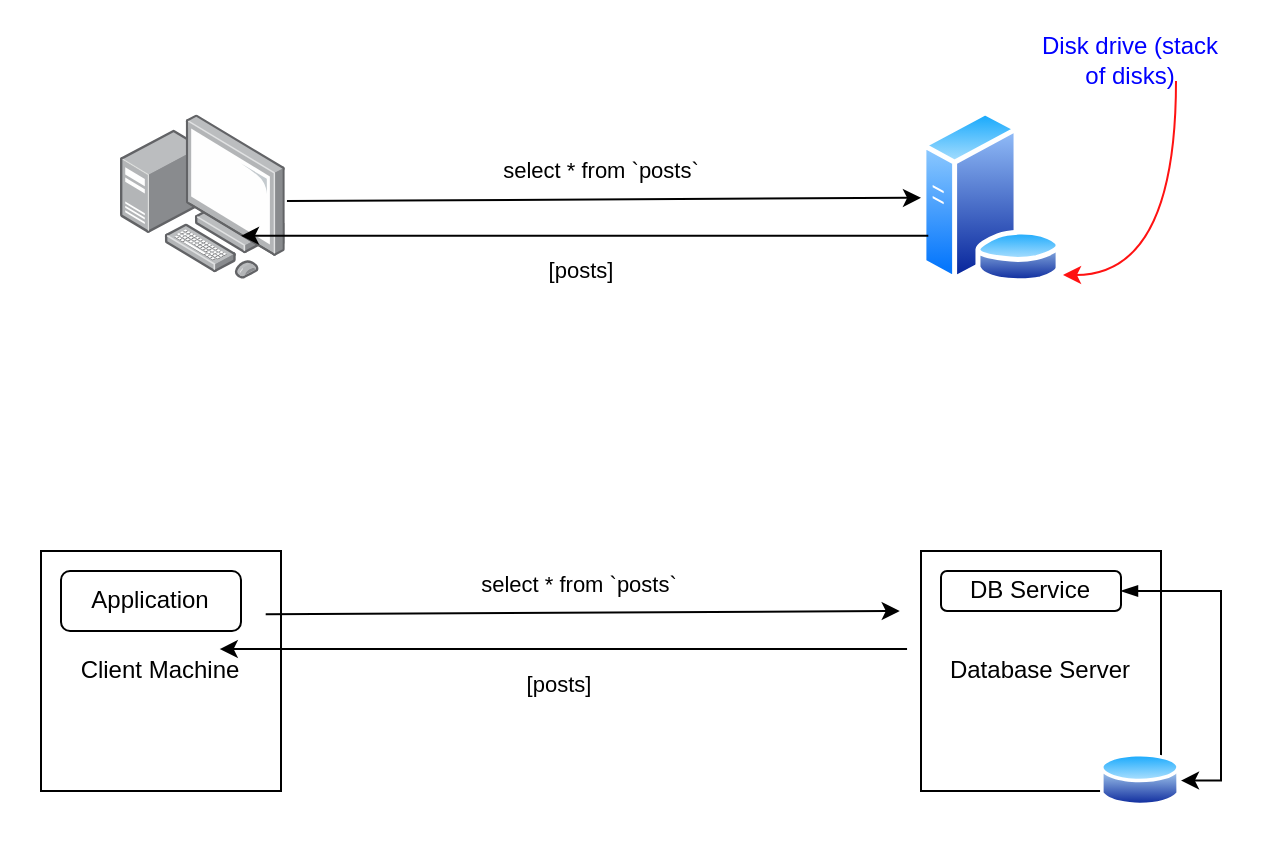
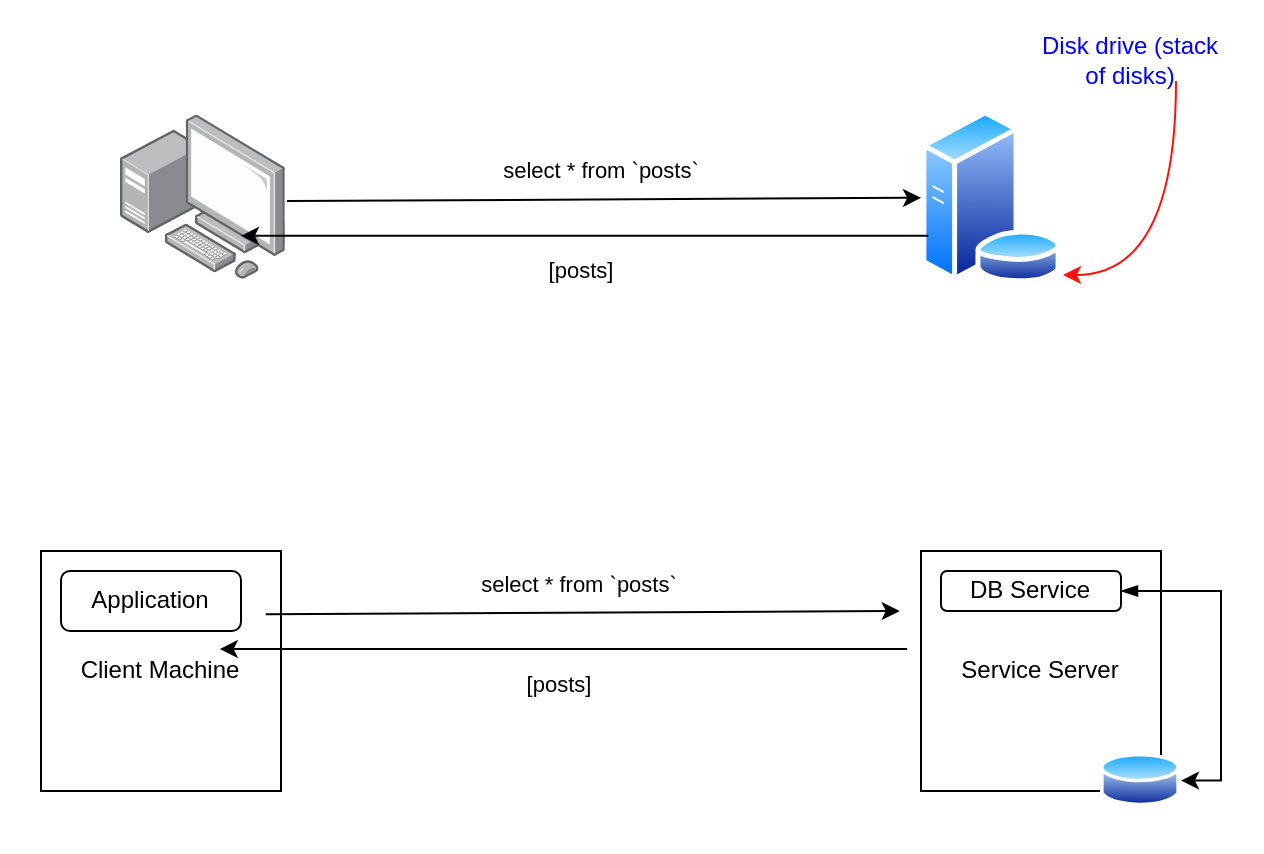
node "Database Server": label "Database Server" -> "Service Server"
